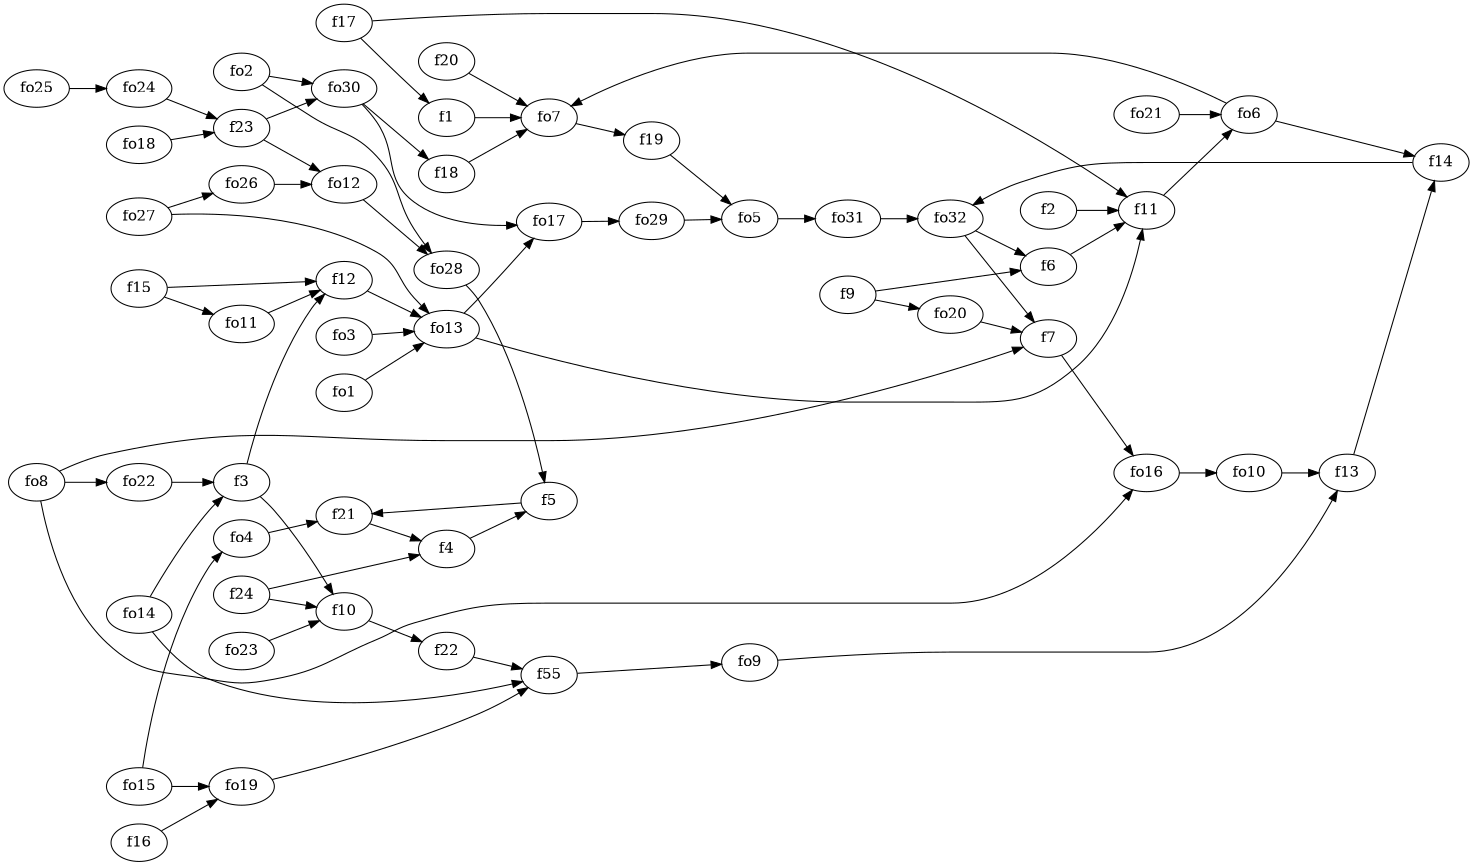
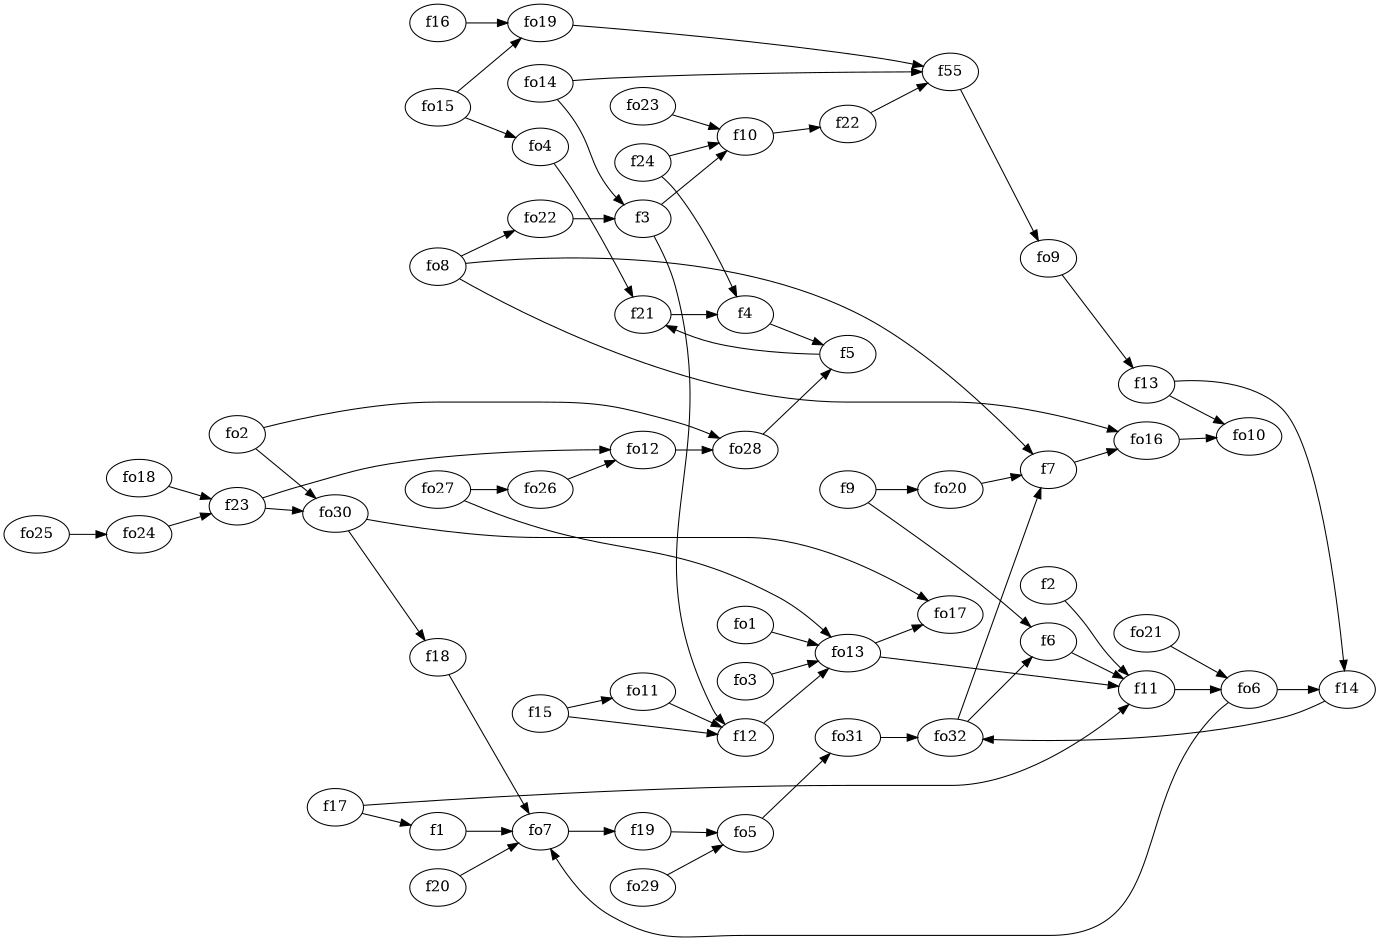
edge "fo17" -> "fo29": removed
edge "fo10" -> "f13": reversed
